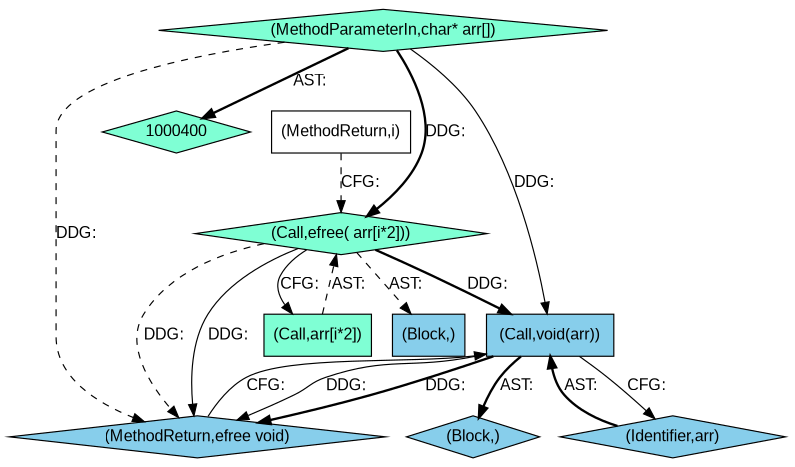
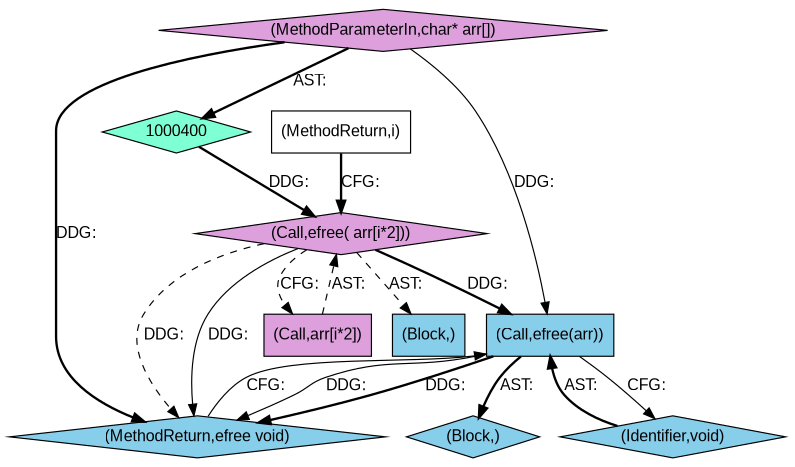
node "(MethodParameterIn,char* arr[])": fillcolor aquamarine -> plum
edge "(MethodParameterIn,char* arr[])" -> "(Call,efree( arr[i*2]))": now "1000400" -> "(Call,efree( arr[i*2]))"
edge "(MethodParameterIn,char* arr[])" -> "(MethodReturn,efree void)": style dashed -> bold
edge "(MethodReturn,i)" -> "(Call,efree( arr[i*2]))": style dashed -> bold
node "(Call,efree( arr[i*2]))": fillcolor aquamarine -> plum
edge "(Call,efree( arr[i*2]))" -> "(Call,arr[i*2])": style solid -> dashed
node "(Call,arr[i*2])": fillcolor aquamarine -> plum
node "(Call,void(arr))": label "(Call,void(arr))" -> "(Call,efree(arr))"
node "(Identifier,arr)": label "(Identifier,arr)" -> "(Identifier,void)"
